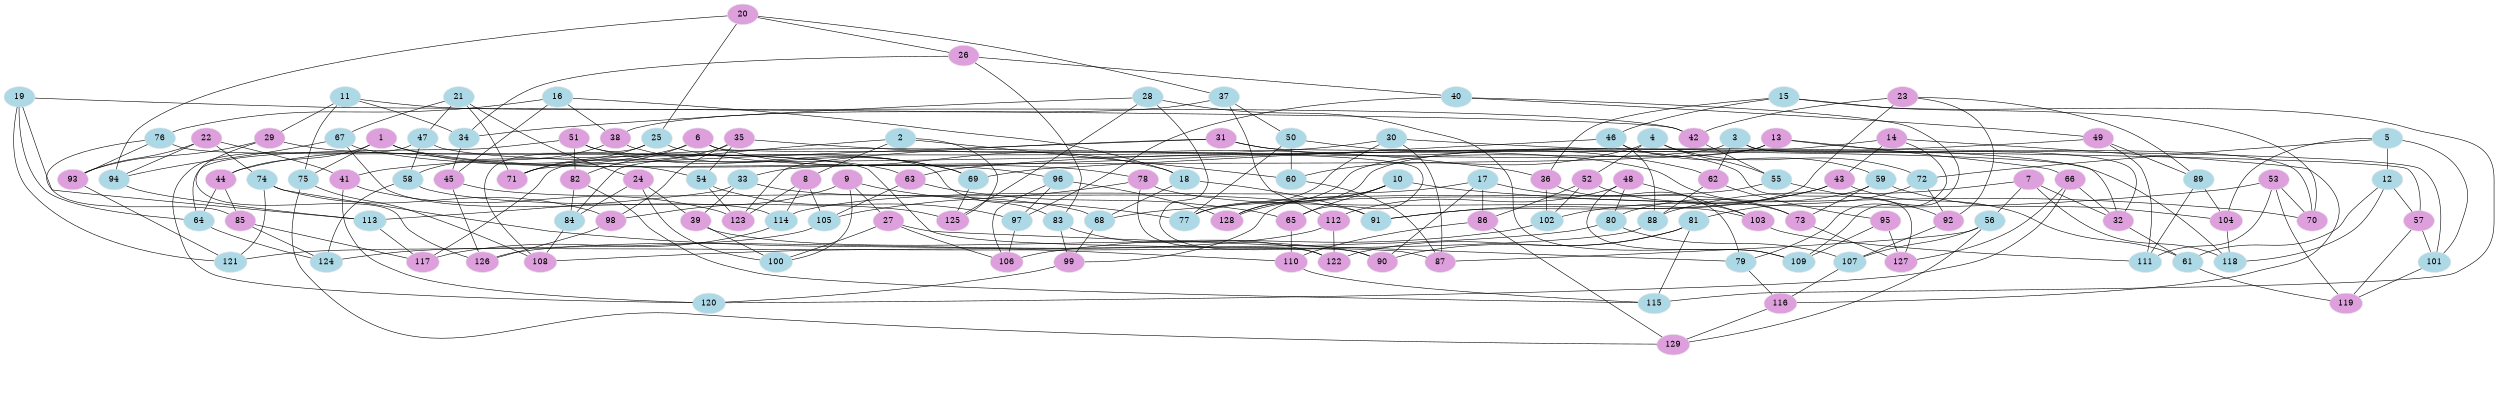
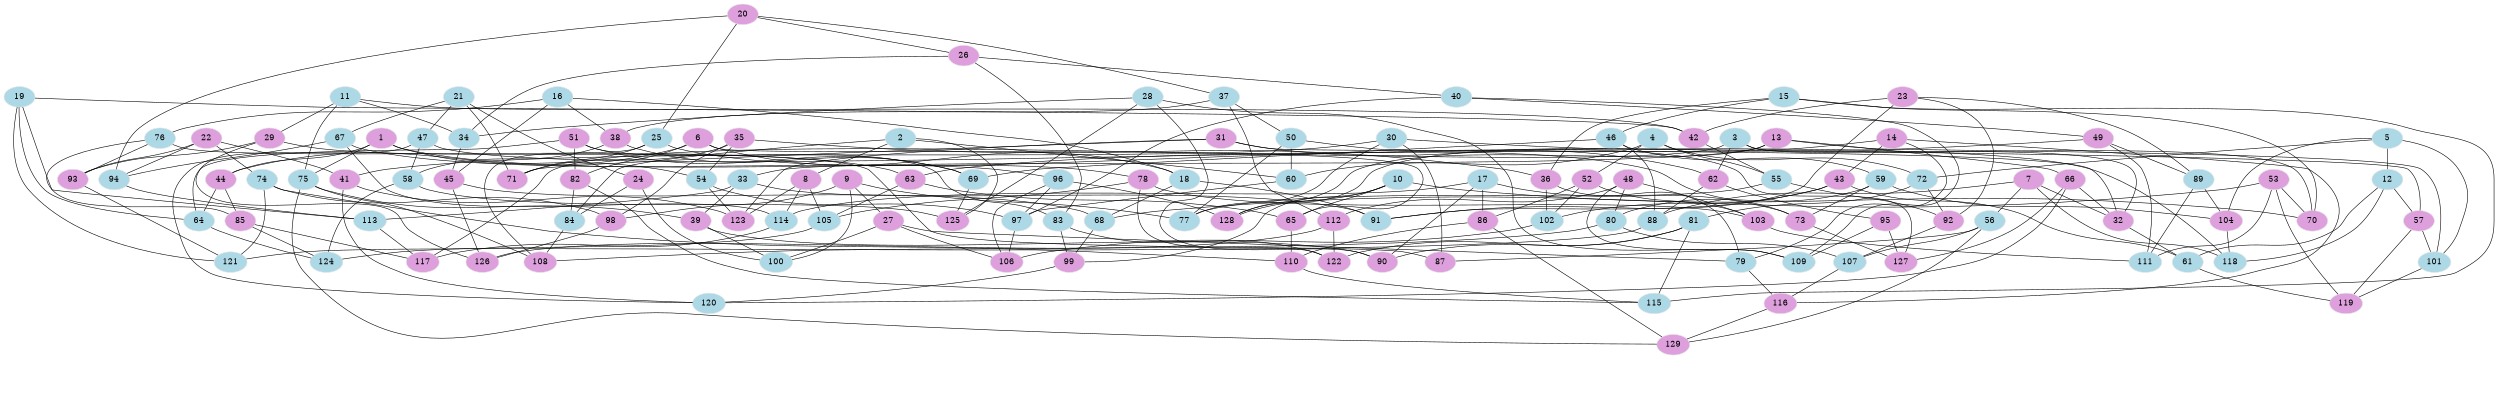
edge "24" -- "39": now "75" -- "39"
edge "60" -- "87": now "60" -- "97"
